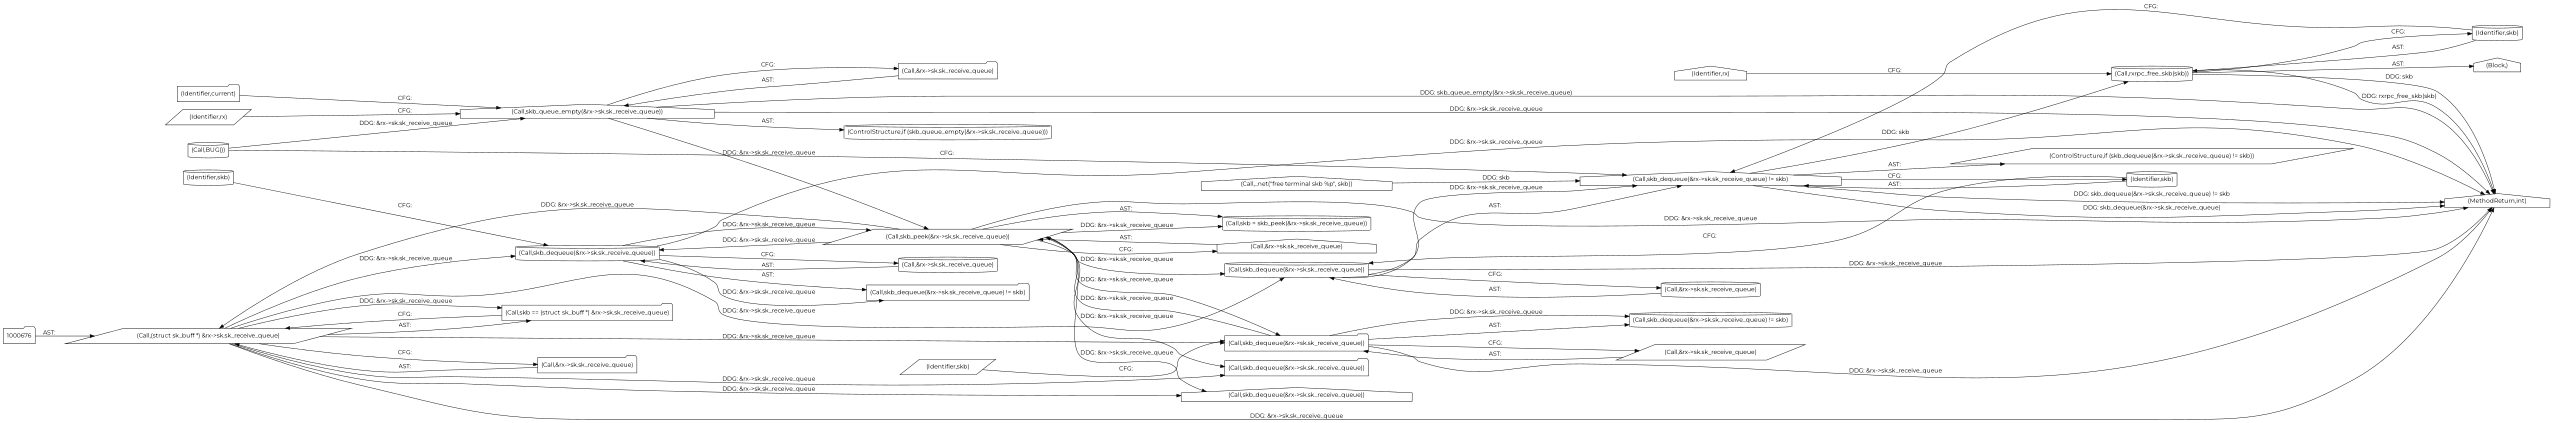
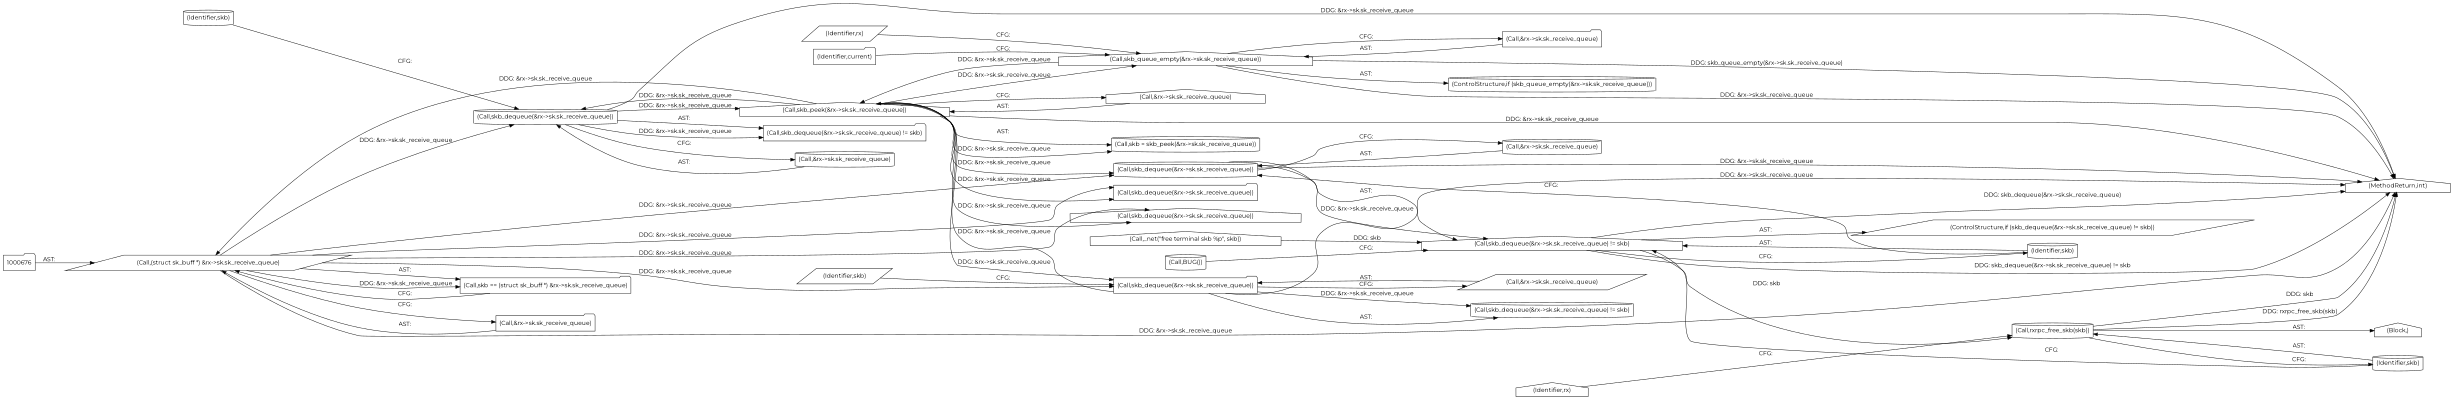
edge "(Call,BUG())" -> "(Call,skb_queue_empty(&rx->sk.sk_receive_queue))": now "(Call,skb_peek(&rx->sk.sk_receive_queue))" -> "(Call,skb_queue_empty(&rx->sk.sk_receive_queue))"
node "(Call,skb_peek(&rx->sk.sk_receive_queue))": shape parallelogram -> house
